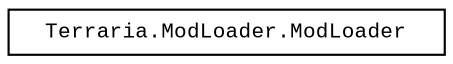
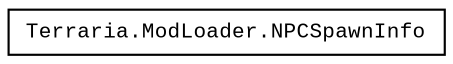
node "Terraria.ModLoader.ModLoader": label "Terraria.ModLoader.ModLoader" -> "Terraria.ModLoader.NPCSpawnInfo"
